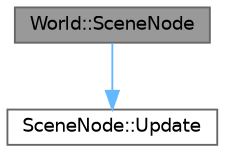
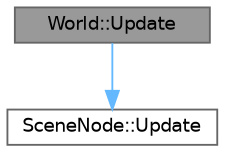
node "World::SceneNode": label "World::SceneNode" -> "World::Update"
